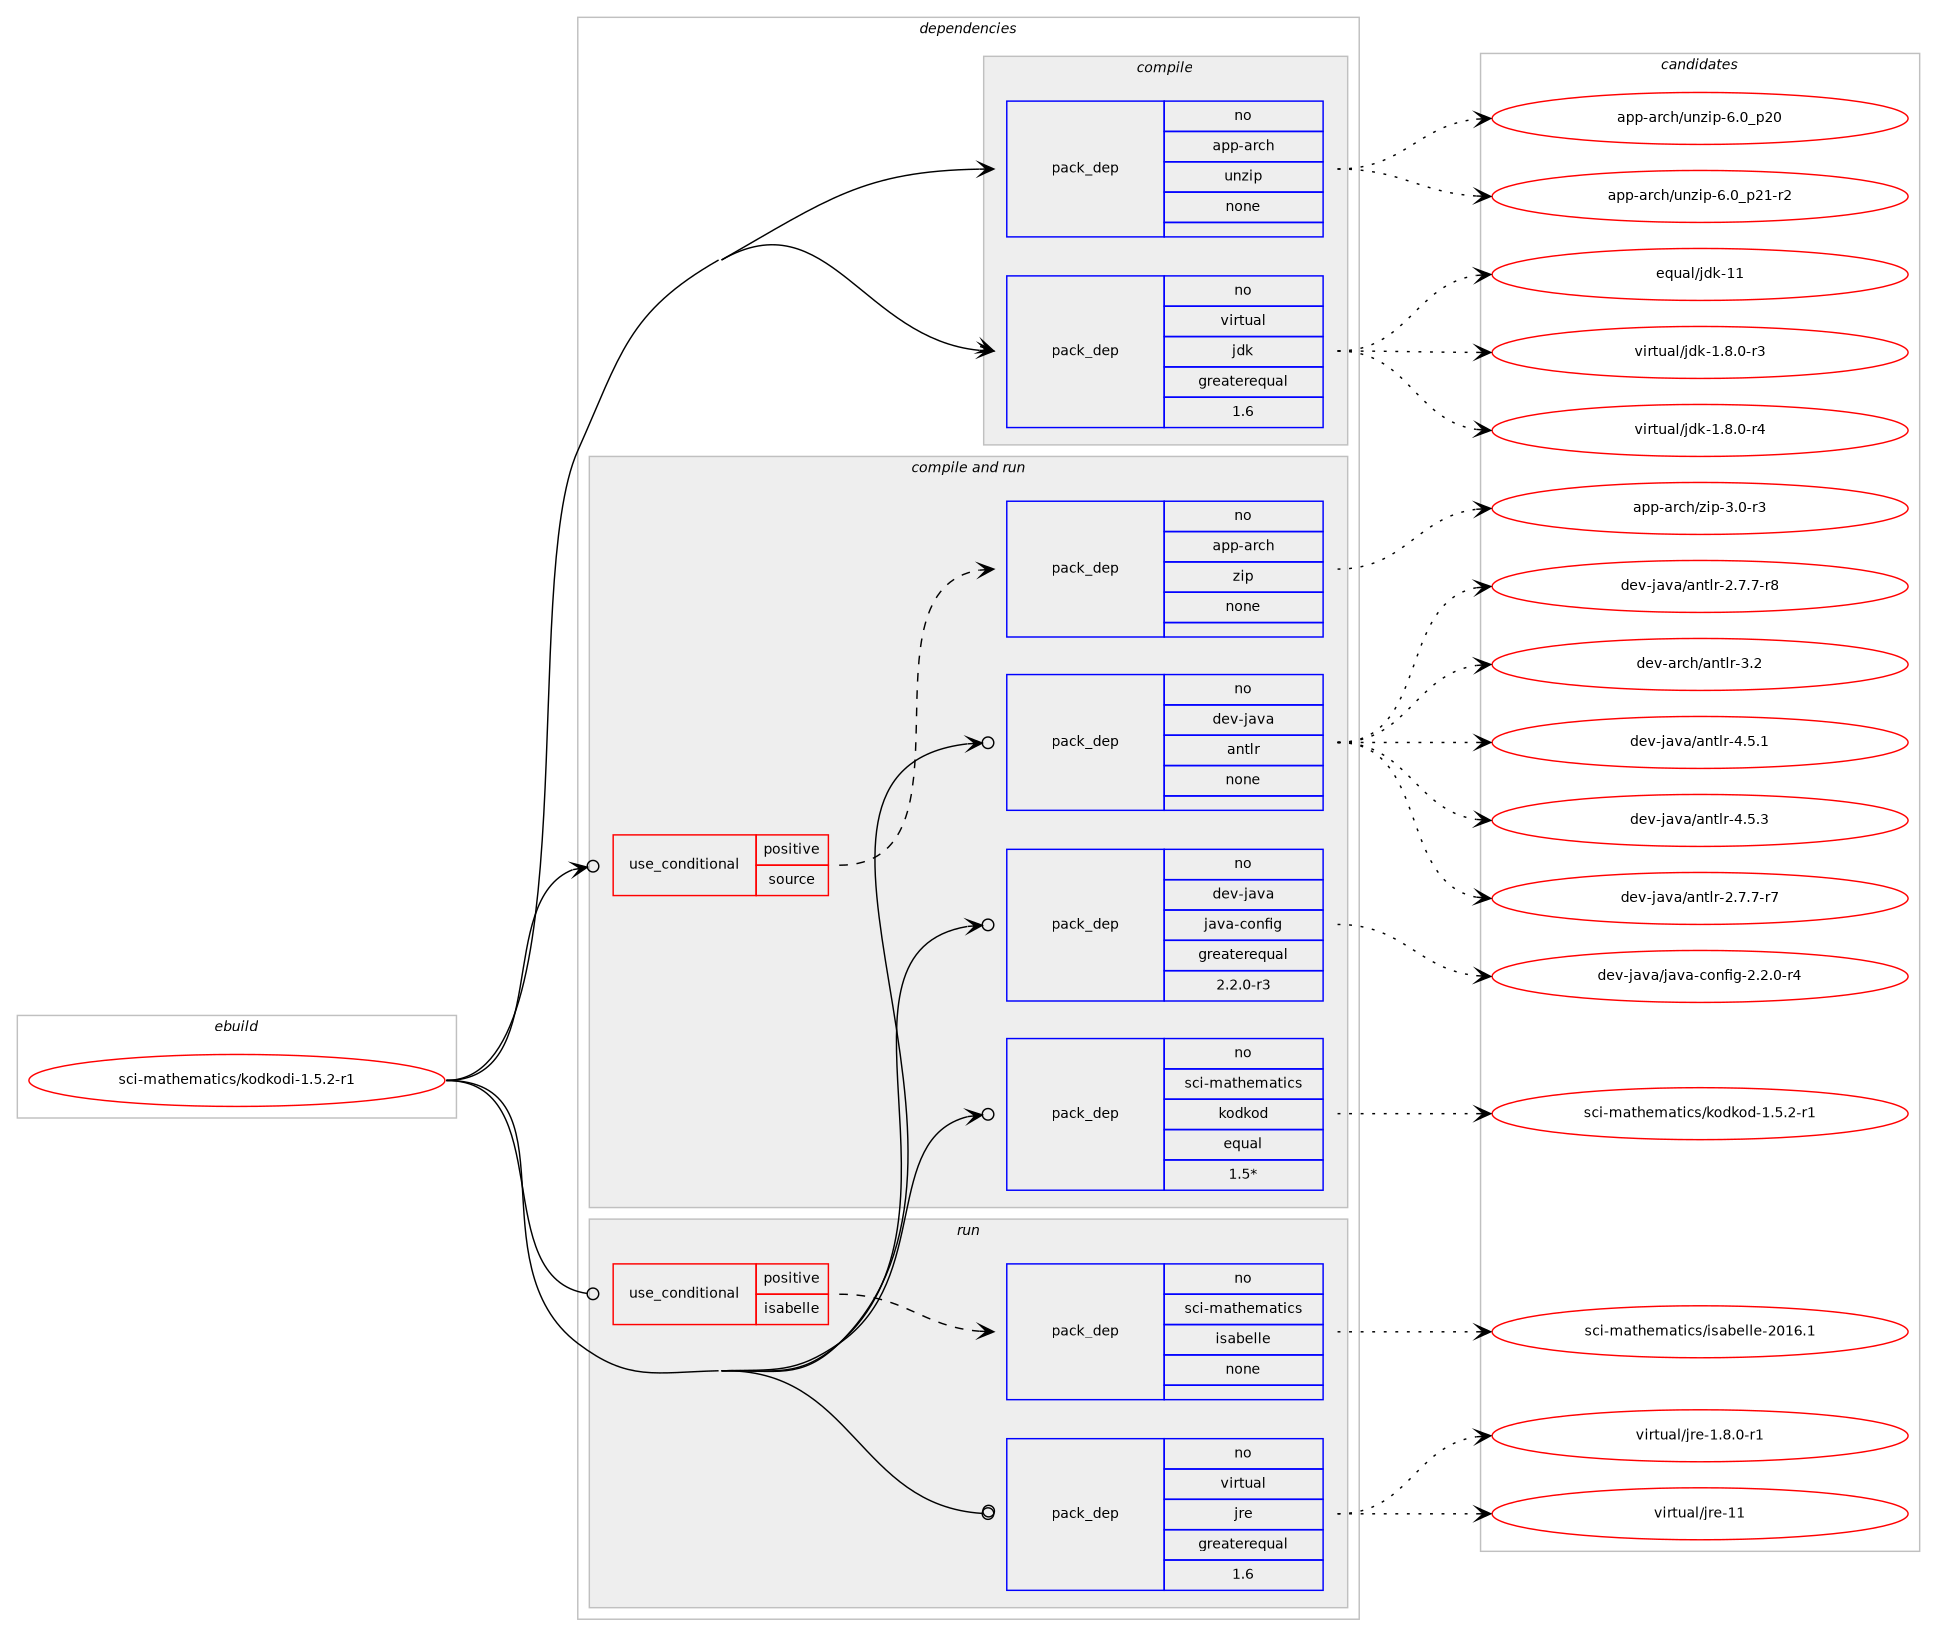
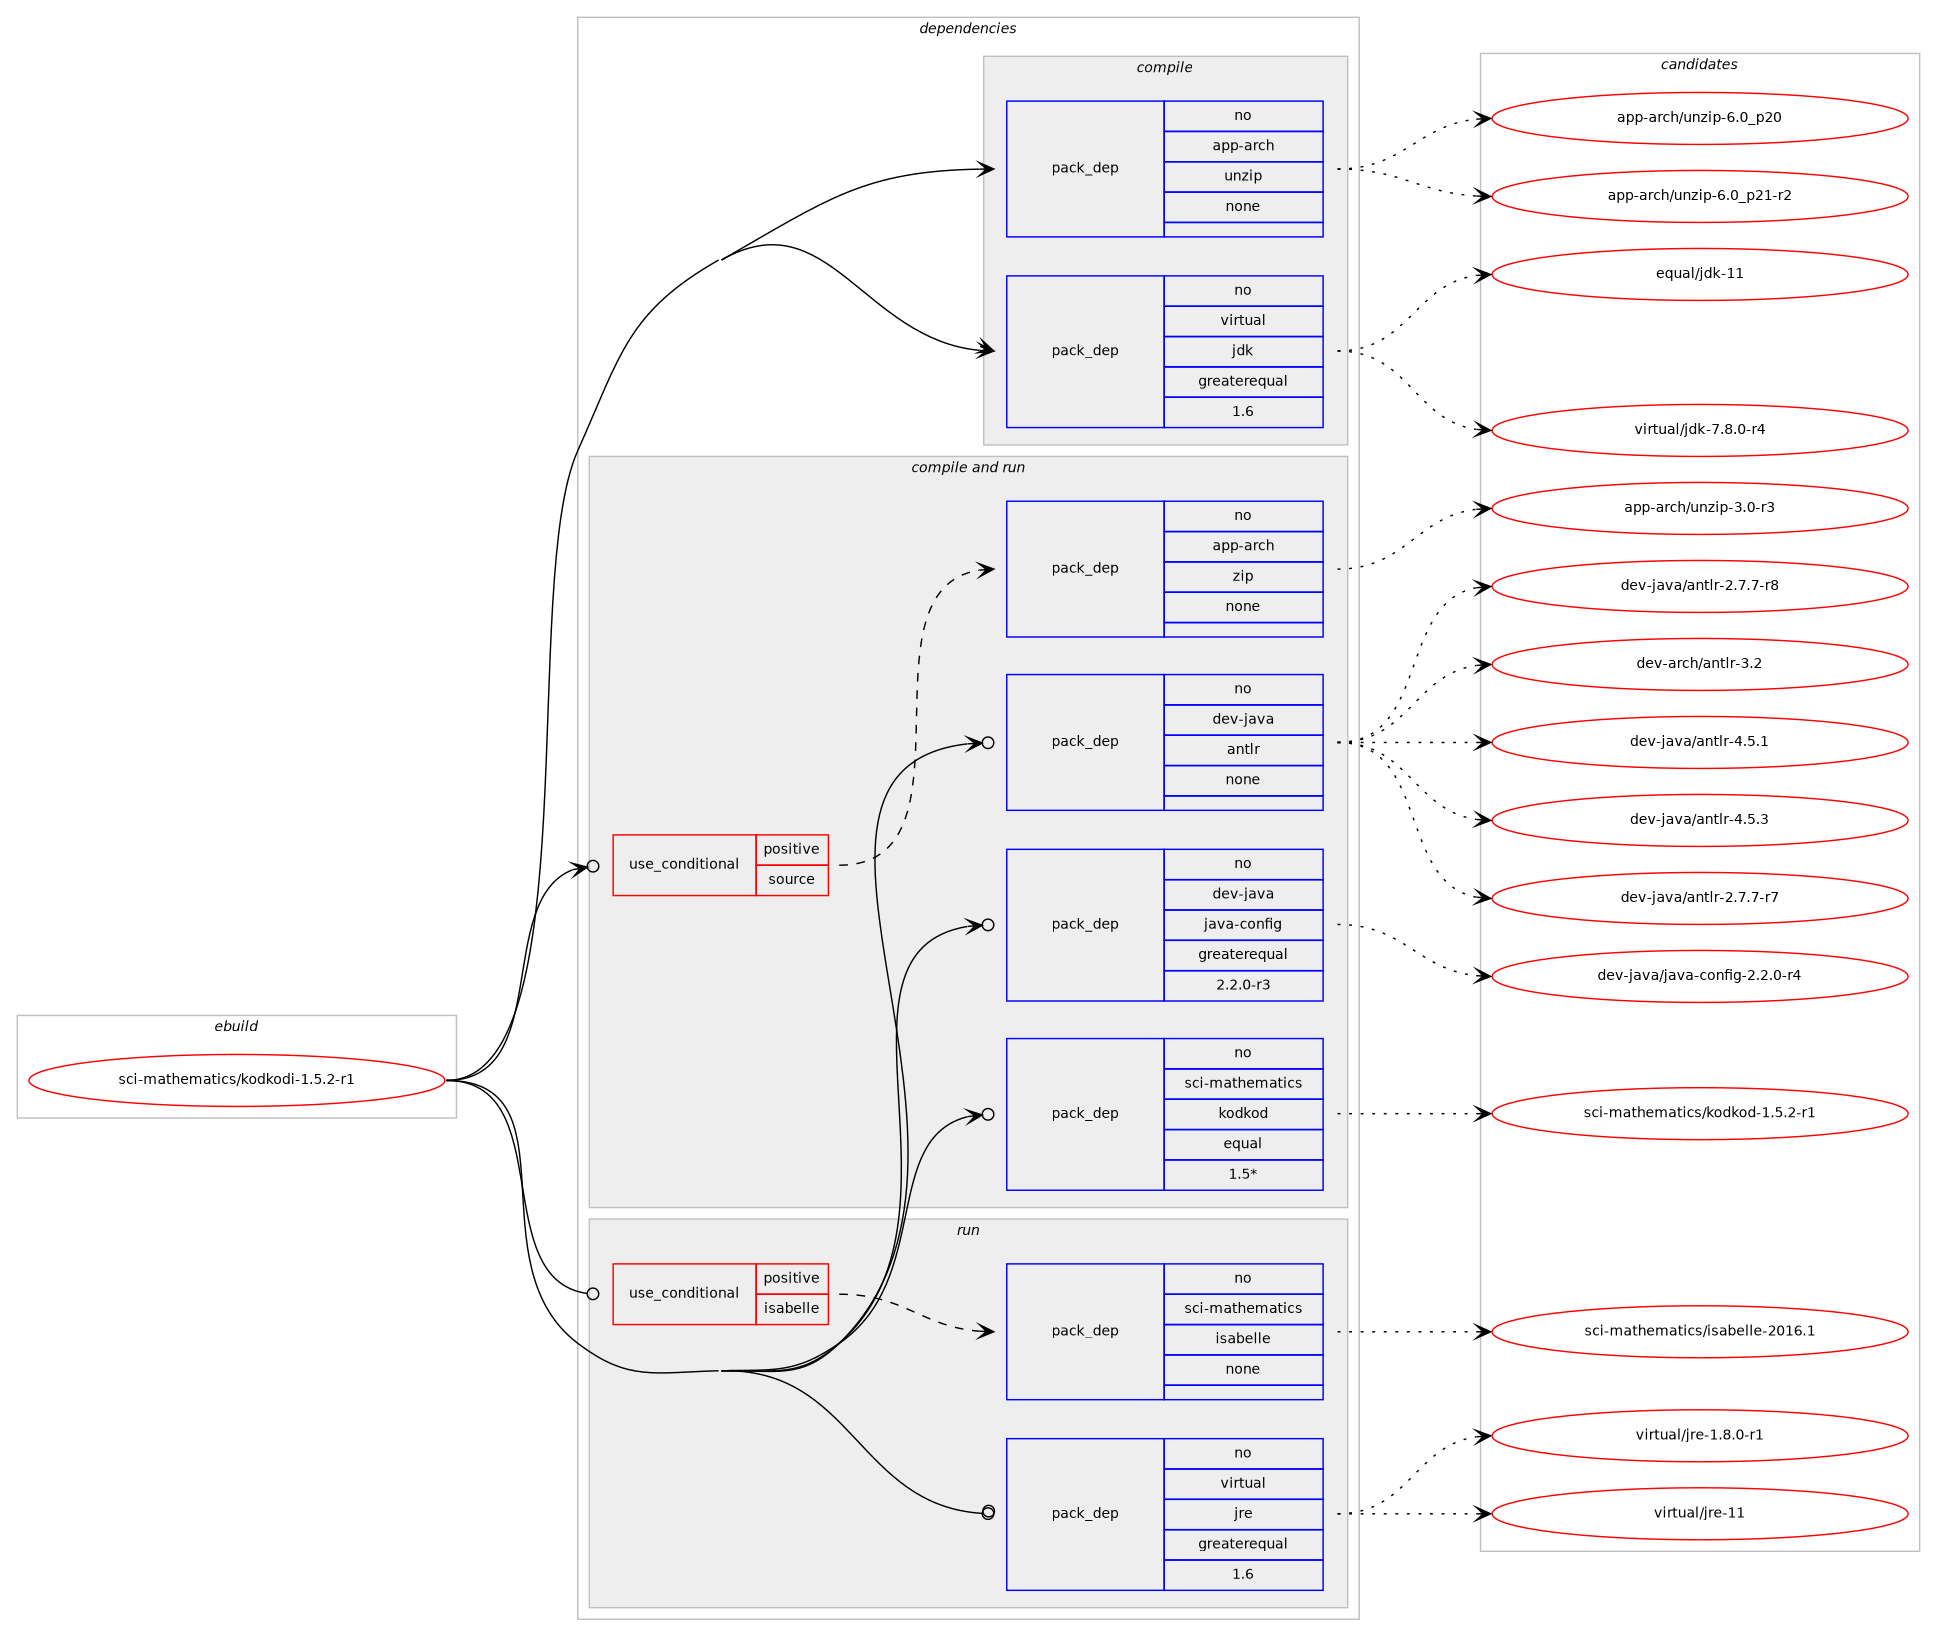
node "virtual/jdk-1.8.0-r3": removed
node "virtual/jdk-1.8.0-r4": label "virtual/jdk-1.8.0-r4" -> "virtual/jdk-7.8.0-r4"
node "app-arch/zip-3.0-r3": label "app-arch/zip-3.0-r3" -> "app-arch/unzip-3.0-r3"
